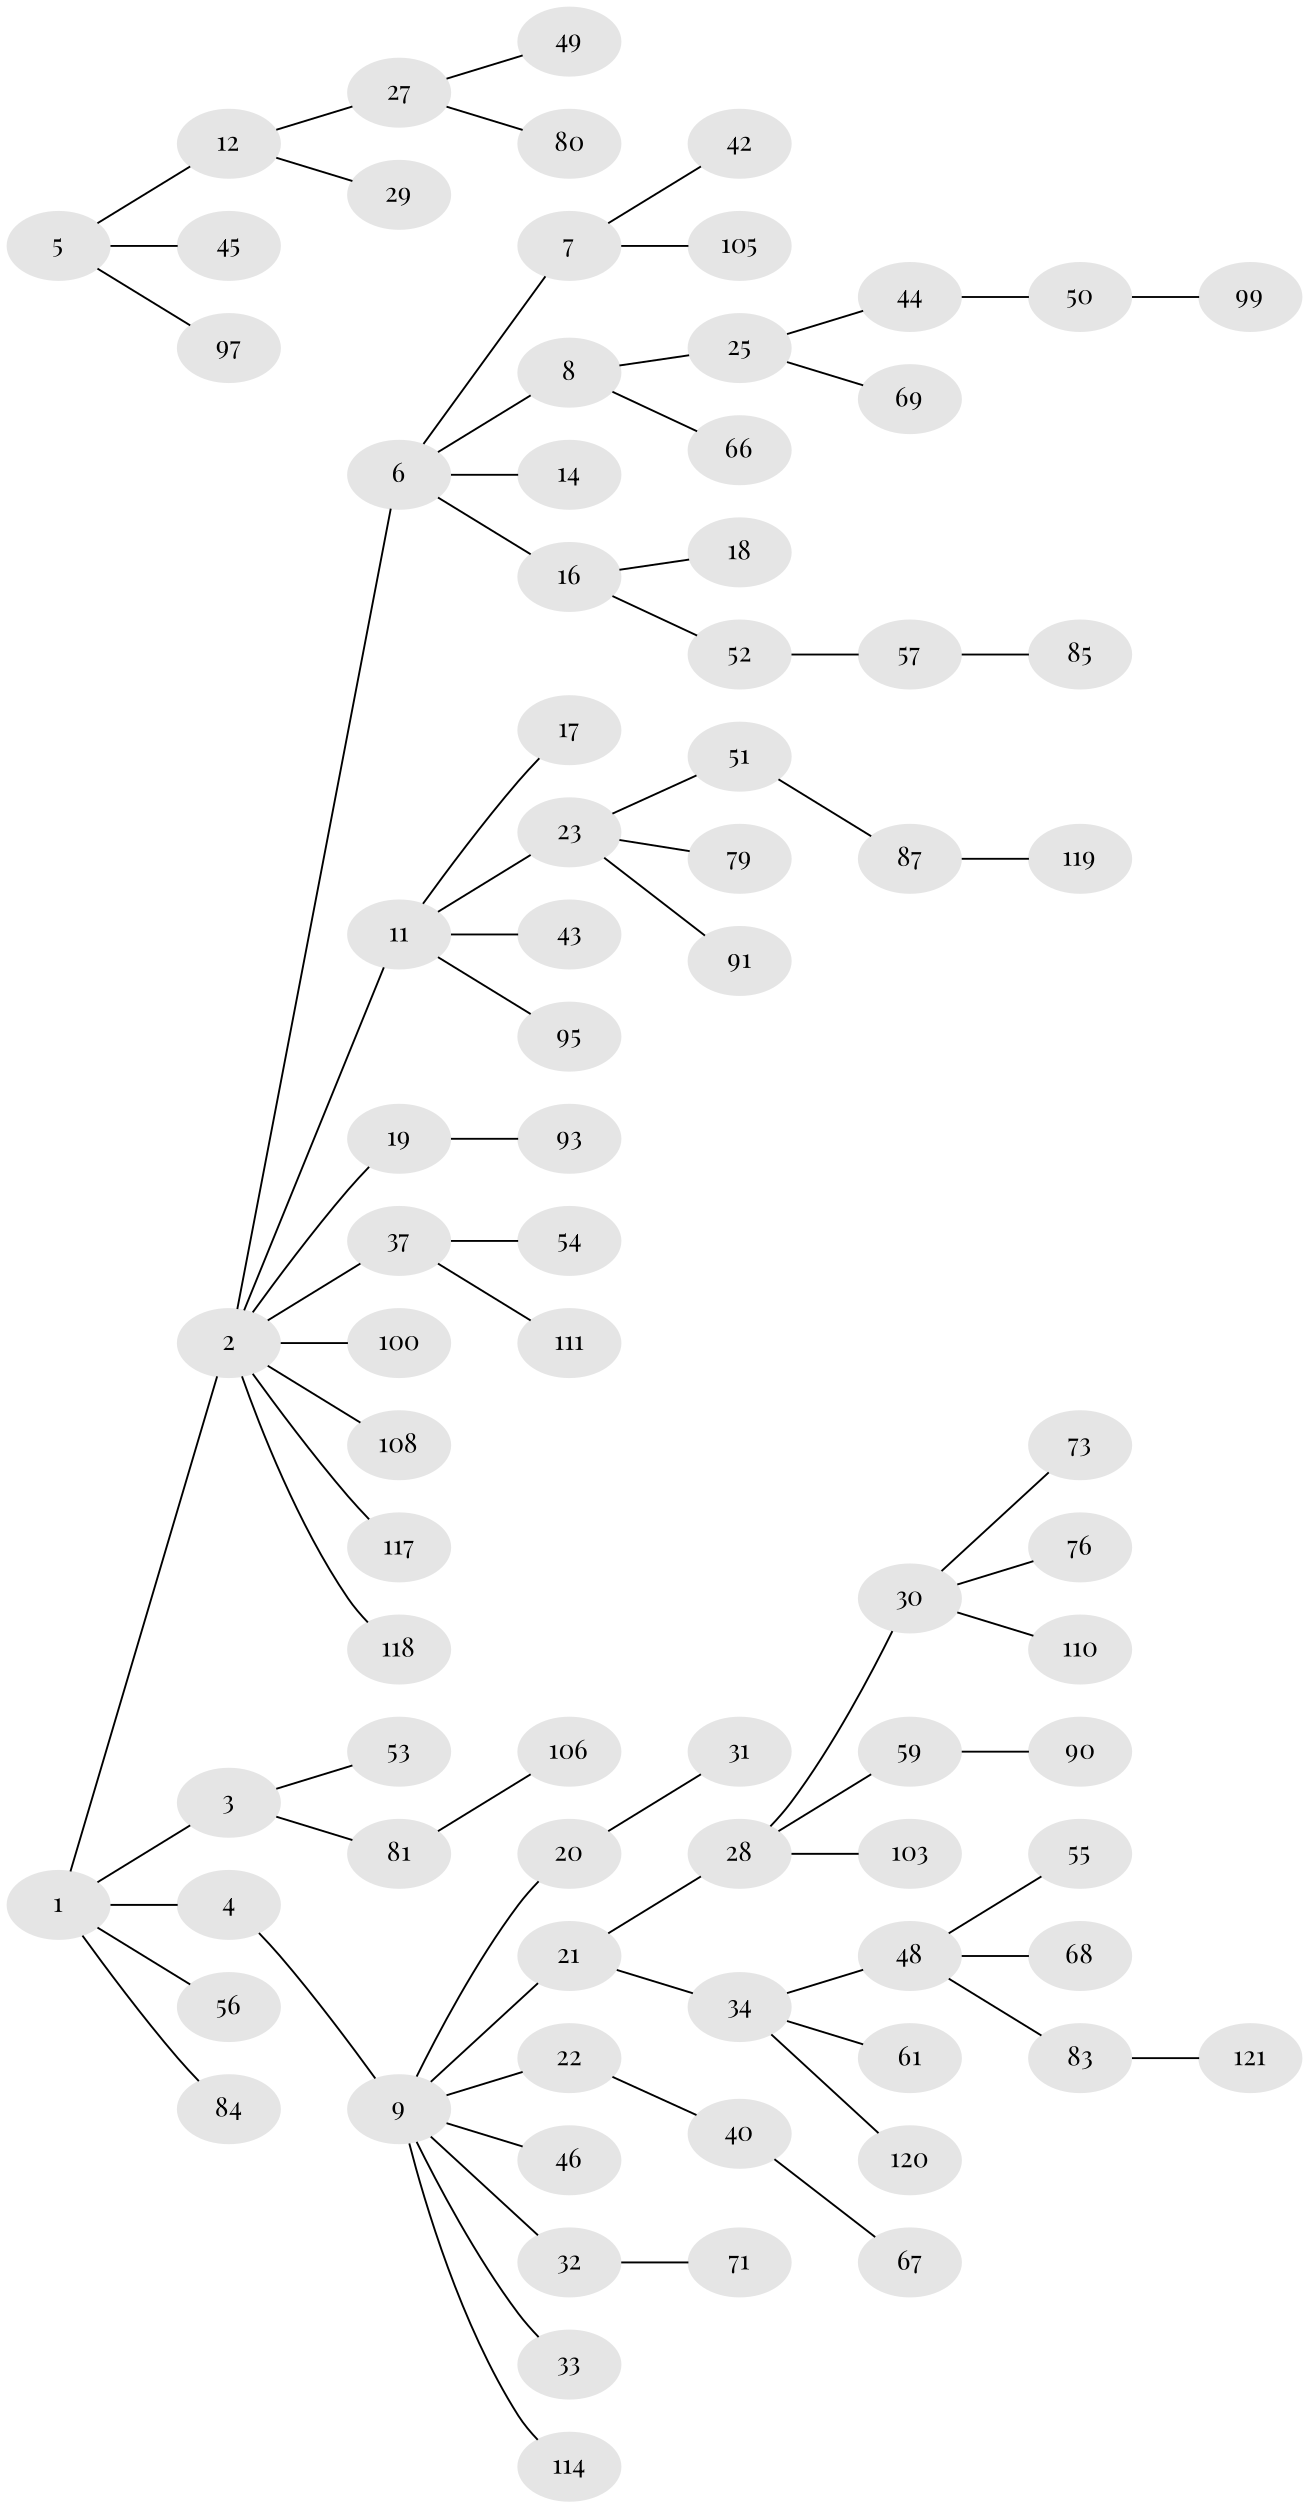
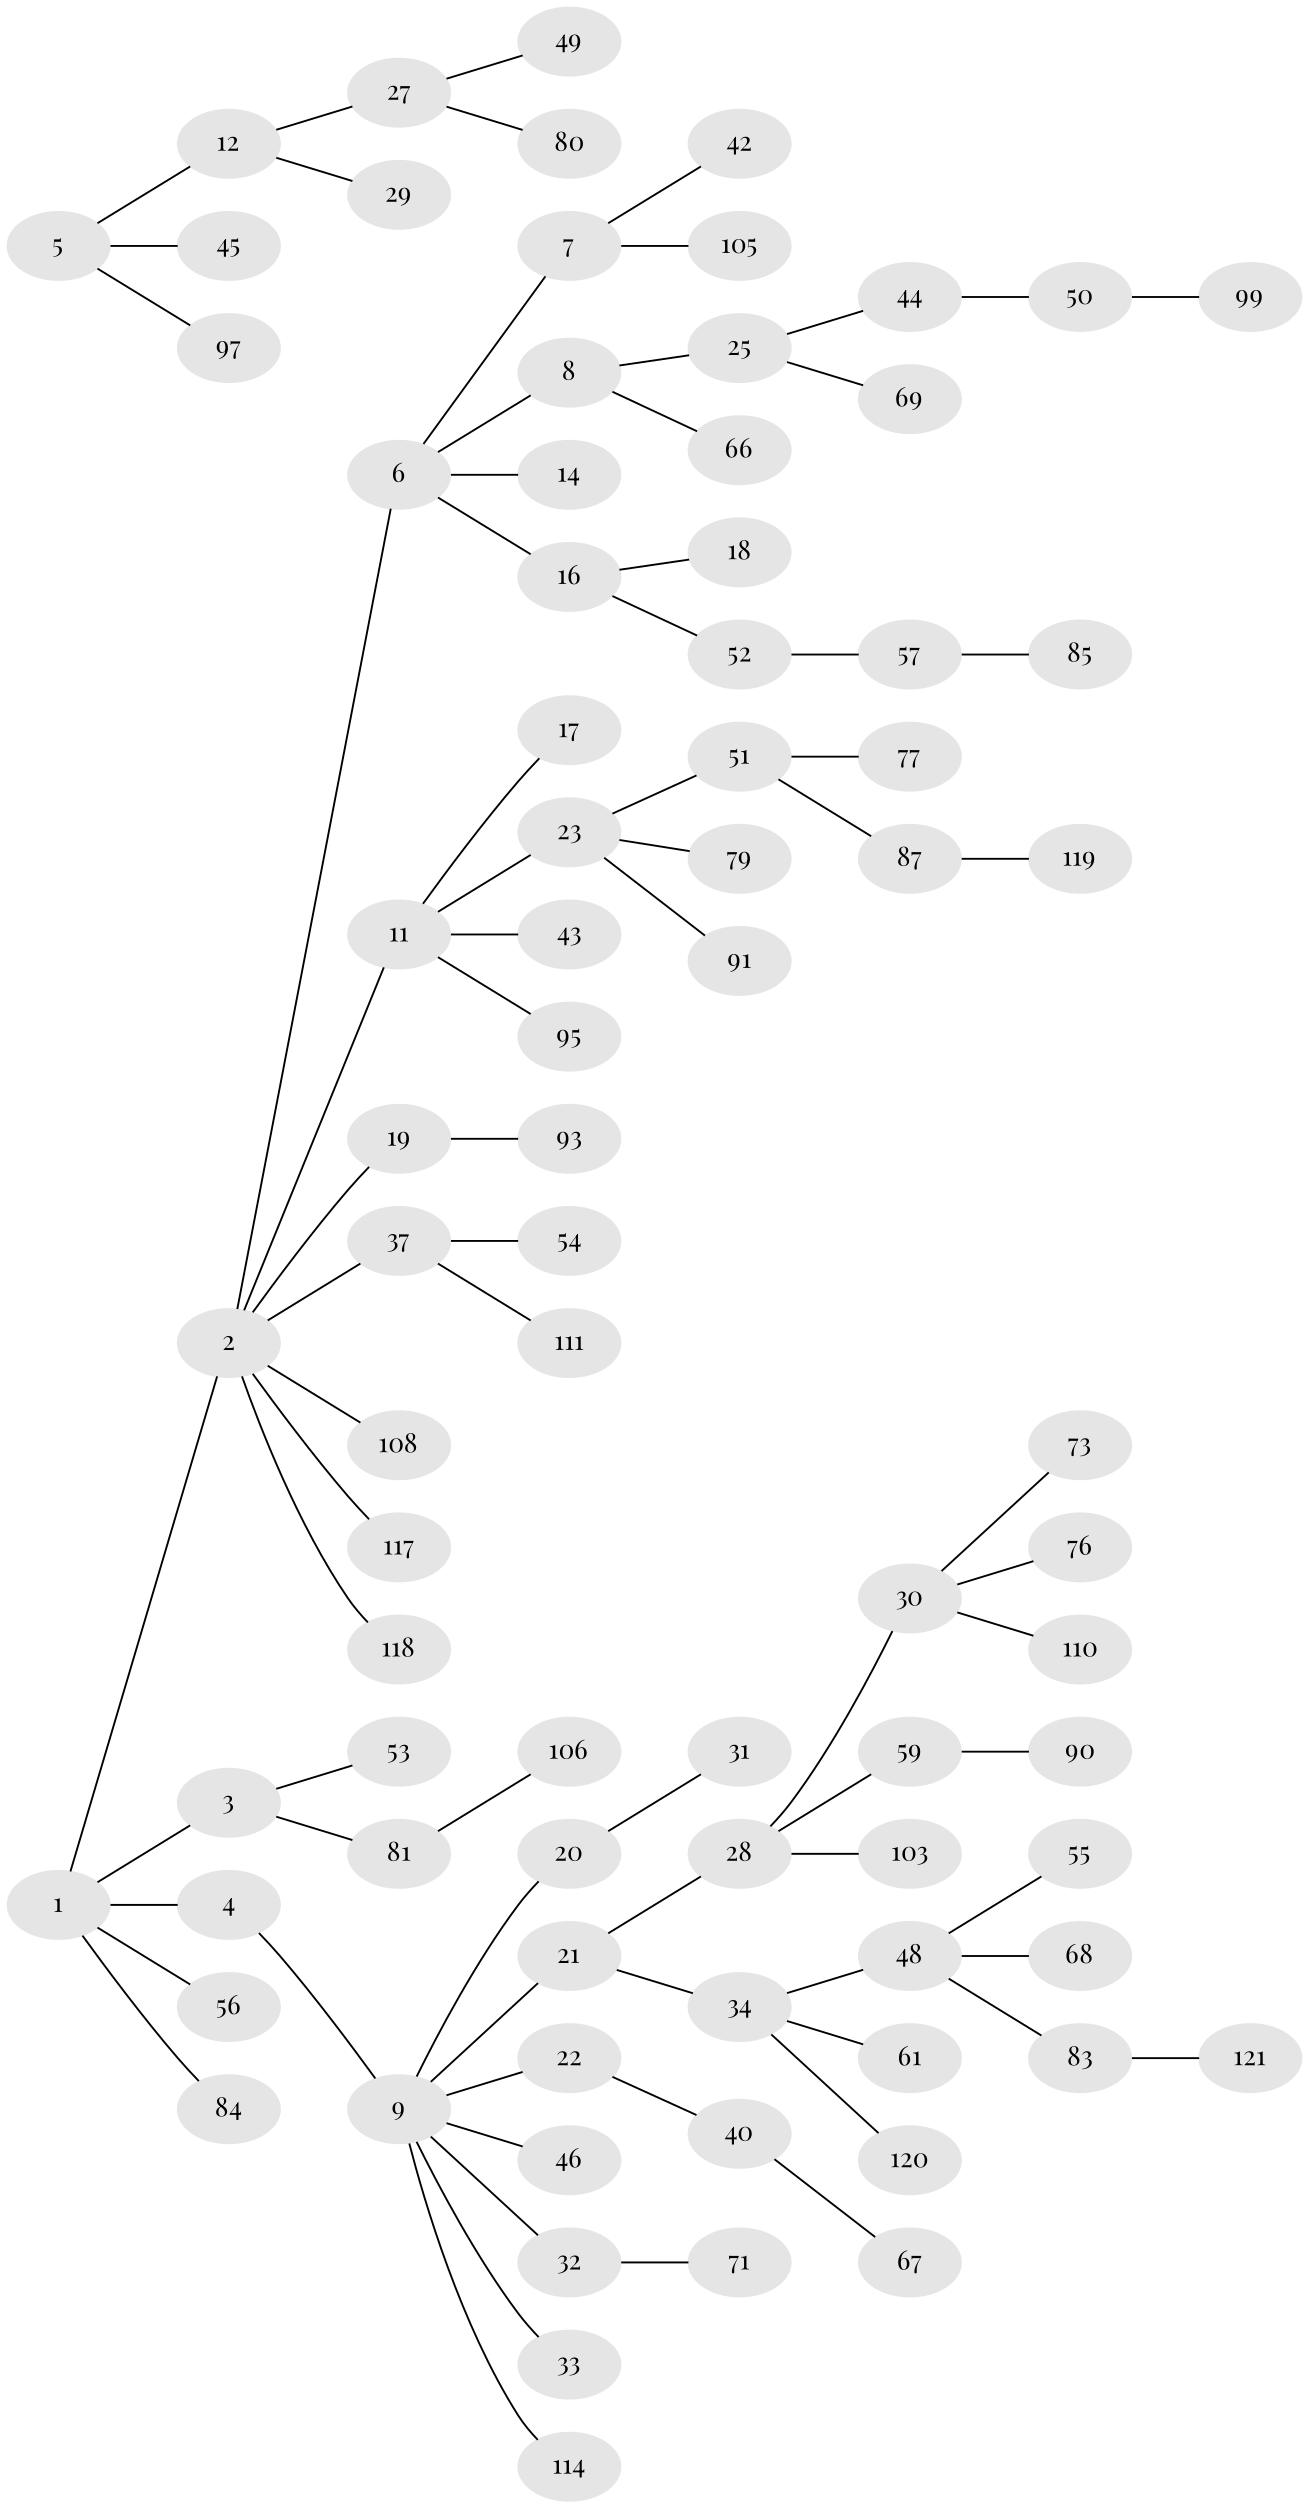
node "77": added
node "100": removed
